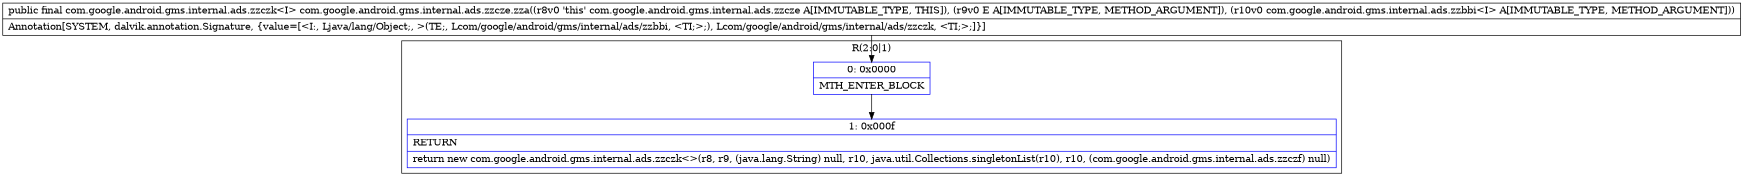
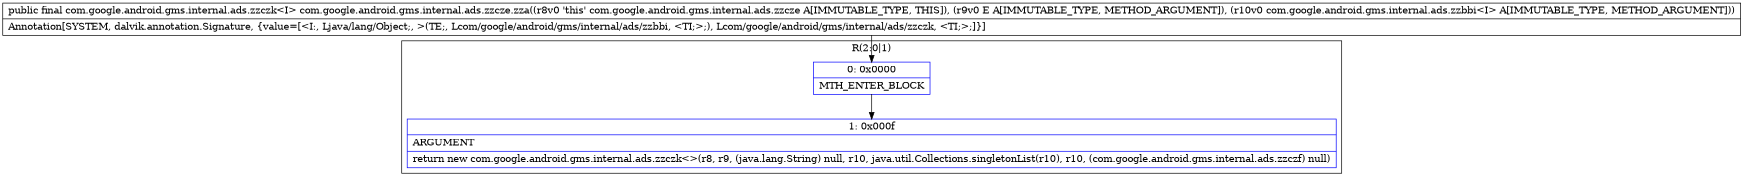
node "1: 0x000f": text "RETURN" -> "ARGUMENT"
